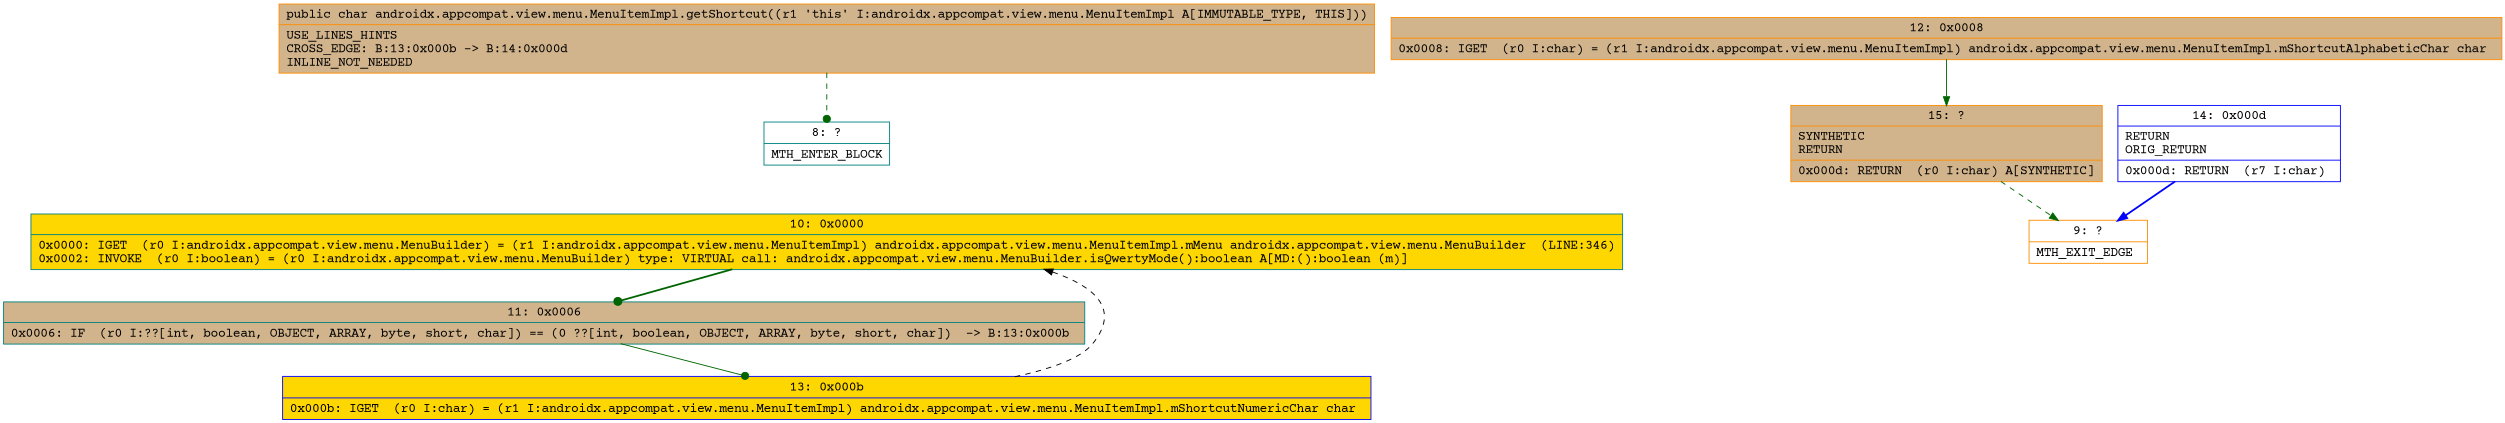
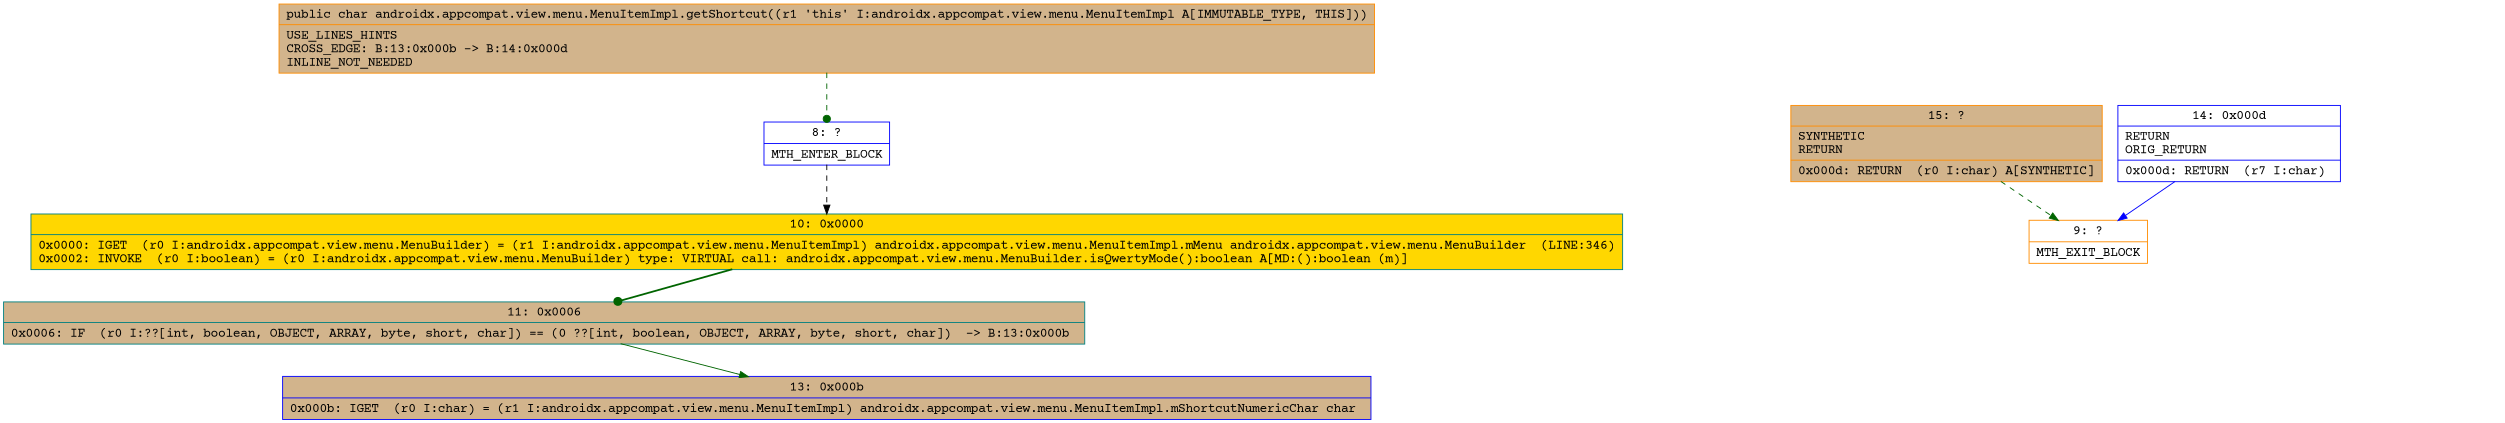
node "12: 0x0008": removed
node "8: ?": color teal -> blue
edge "14: 0x000d" -> "9: ?": style bold -> solid
node "9: ?": text "MTH_EXIT_EDGE" -> "MTH_EXIT_BLOCK"
edge "13: 0x000b" -> "10: 0x0000": now "8: ?" -> "10: 0x0000"
edge "11: 0x0006" -> "13: 0x000b": arrowhead dot -> normal
node "13: 0x000b": fillcolor gold -> tan
